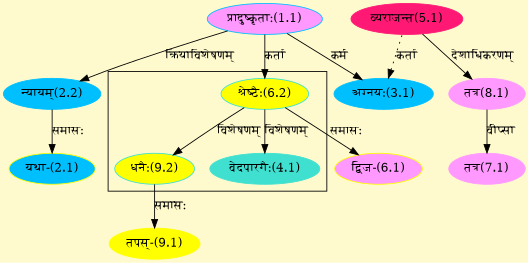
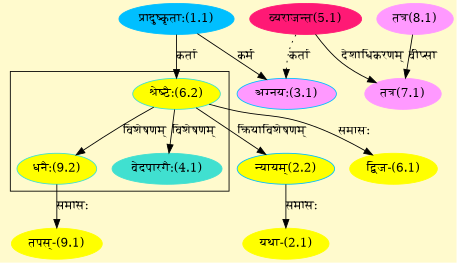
node "प्रादुष्कृताः(1.1)": fillcolor #ff99ff -> #00bfff
edge "प्रादुष्कृताः(1.1)" -> "न्यायम्(2.2)": now "श्रेष्ठैः(6.2)" -> "न्यायम्(2.2)"
edge "व्यराजन्त(5.1)" -> "तत्र(8.1)": now "व्यराजन्त(5.1)" -> "तत्र(7.1)"
node "न्यायम्(2.2)": fillcolor #00bfff -> #ffff00
node "अग्नयः(3.1)": fillcolor #00bfff -> #ff99ff
node "यथा-(2.1)": fillcolor #00bfff -> #ffff00
node "द्विज-(6.1)": fillcolor #ff99ff -> #ffff00
